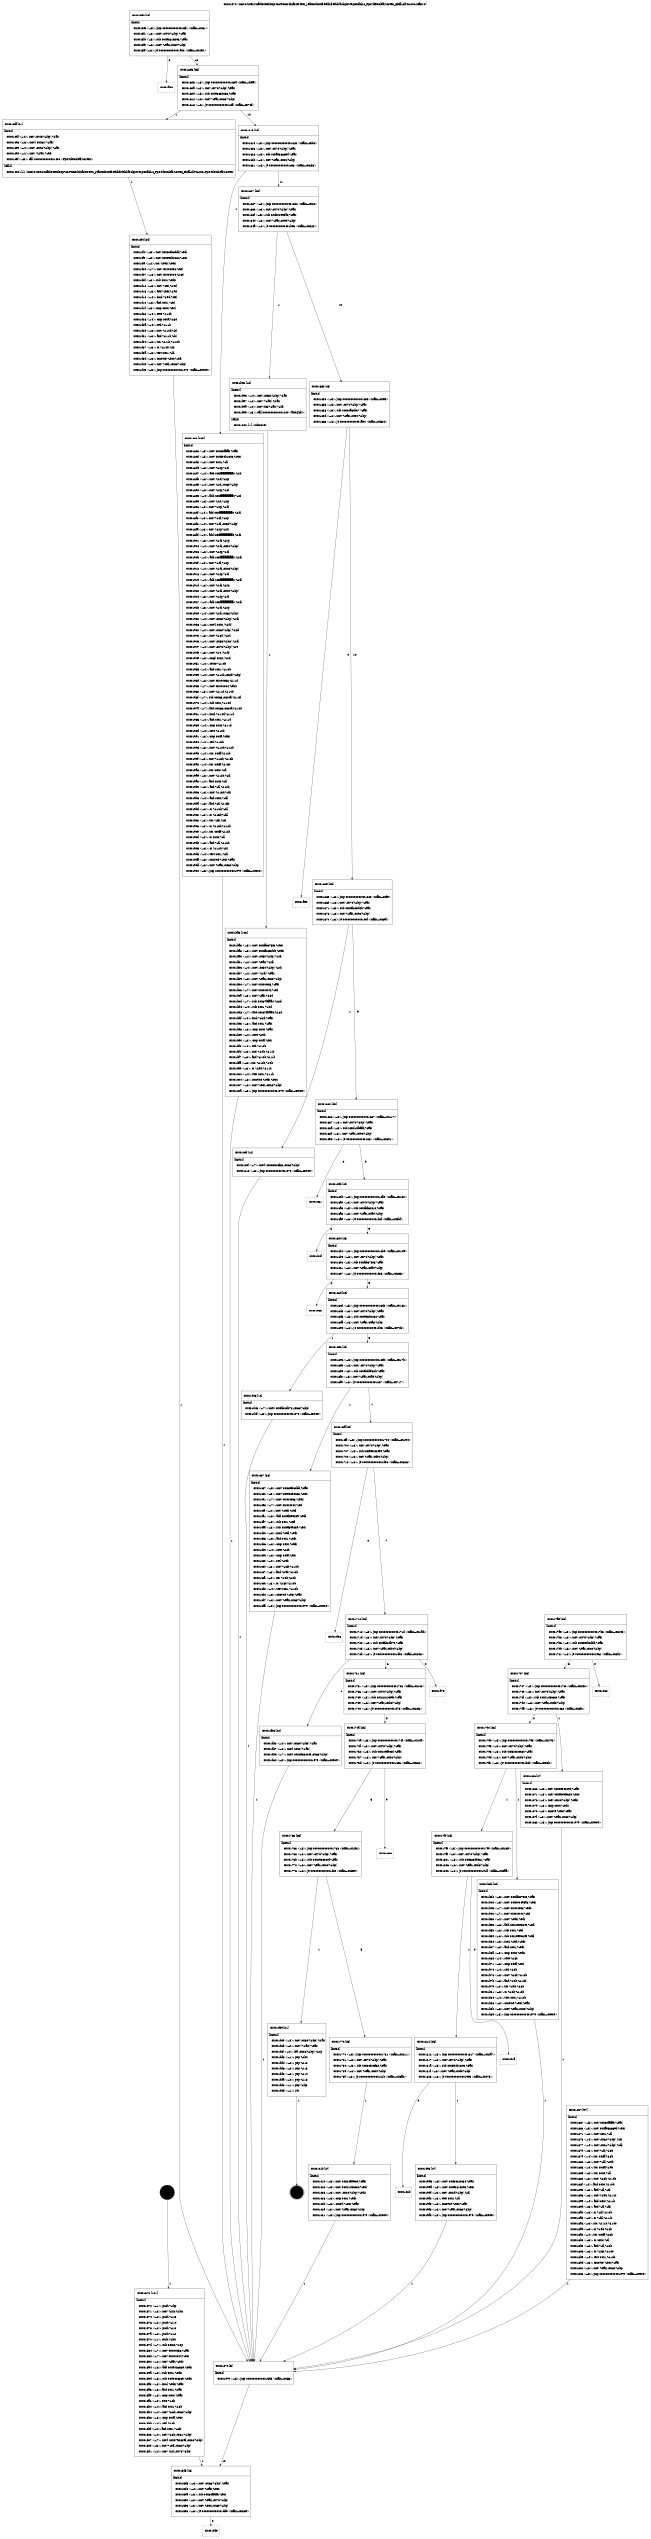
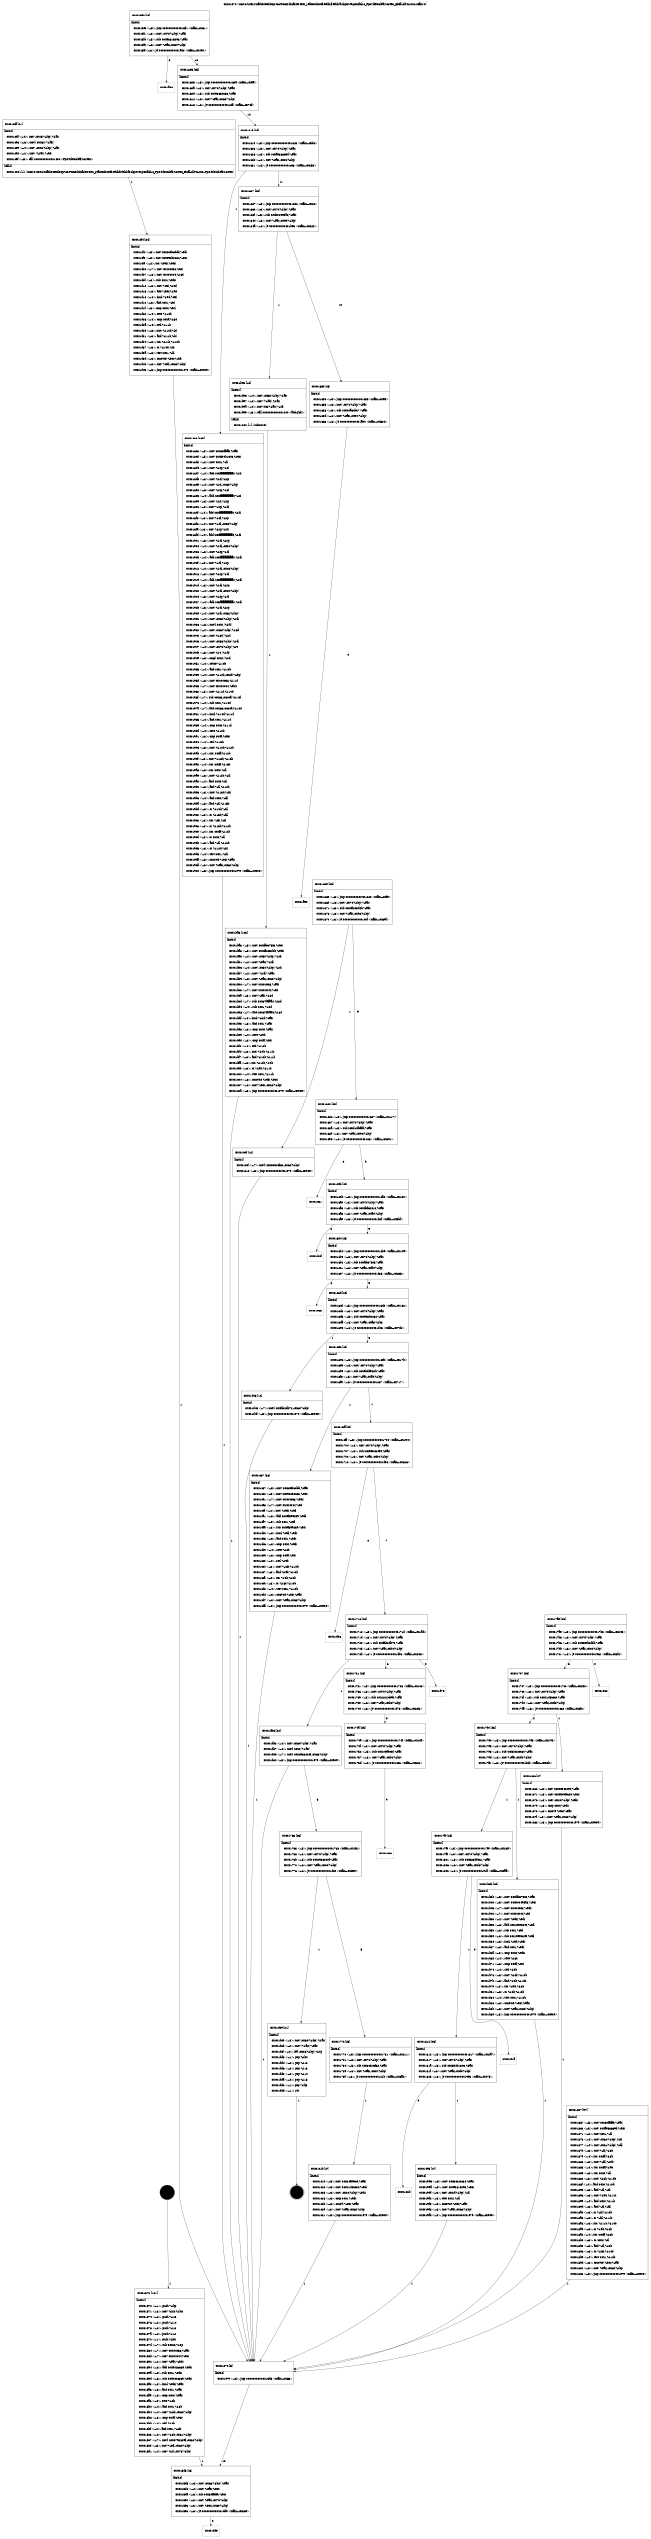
edge "0x401605 [25]" -> "0x401cdf [21]": removed, label "1"
edge "0x401650 [25]" -> "0x401669 [25]": removed, label "10"
edge "0x40174a [25]" -> "0x401763 [25]": now "0x401db3 [22]" -> "0x401763 [25]"
